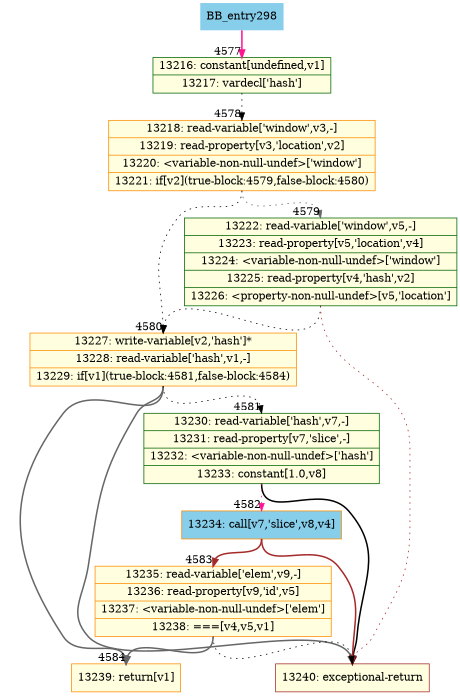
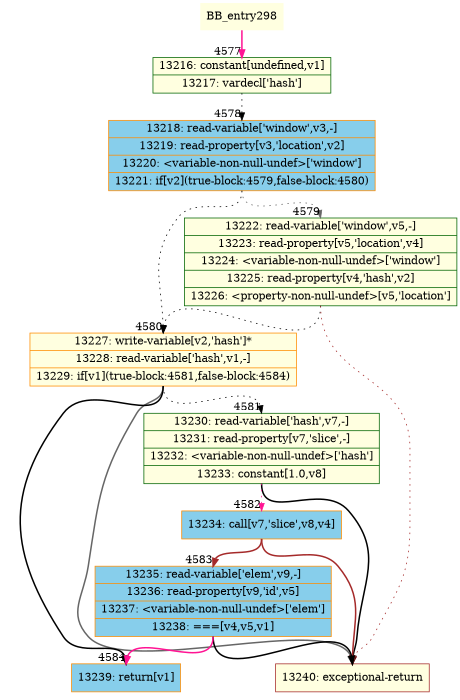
node "BB_entry298": fillcolor skyblue -> lightyellow
node "13218: read-variable['window',v3,-]": fillcolor lightyellow -> skyblue
edge "13227: write-variable[v2,'hash']*" -> "13239: return[v1]": color gray40 -> black
node "13235: read-variable['elem',v9,-]": fillcolor lightyellow -> skyblue
edge "13235: read-variable['elem',v9,-]" -> "13239: return[v1]": color gray40 -> deeppink
edge "13235: read-variable['elem',v9,-]" -> "13240: exceptional-return": style dotted -> bold
node "13239: return[v1]": fillcolor lightyellow -> skyblue
